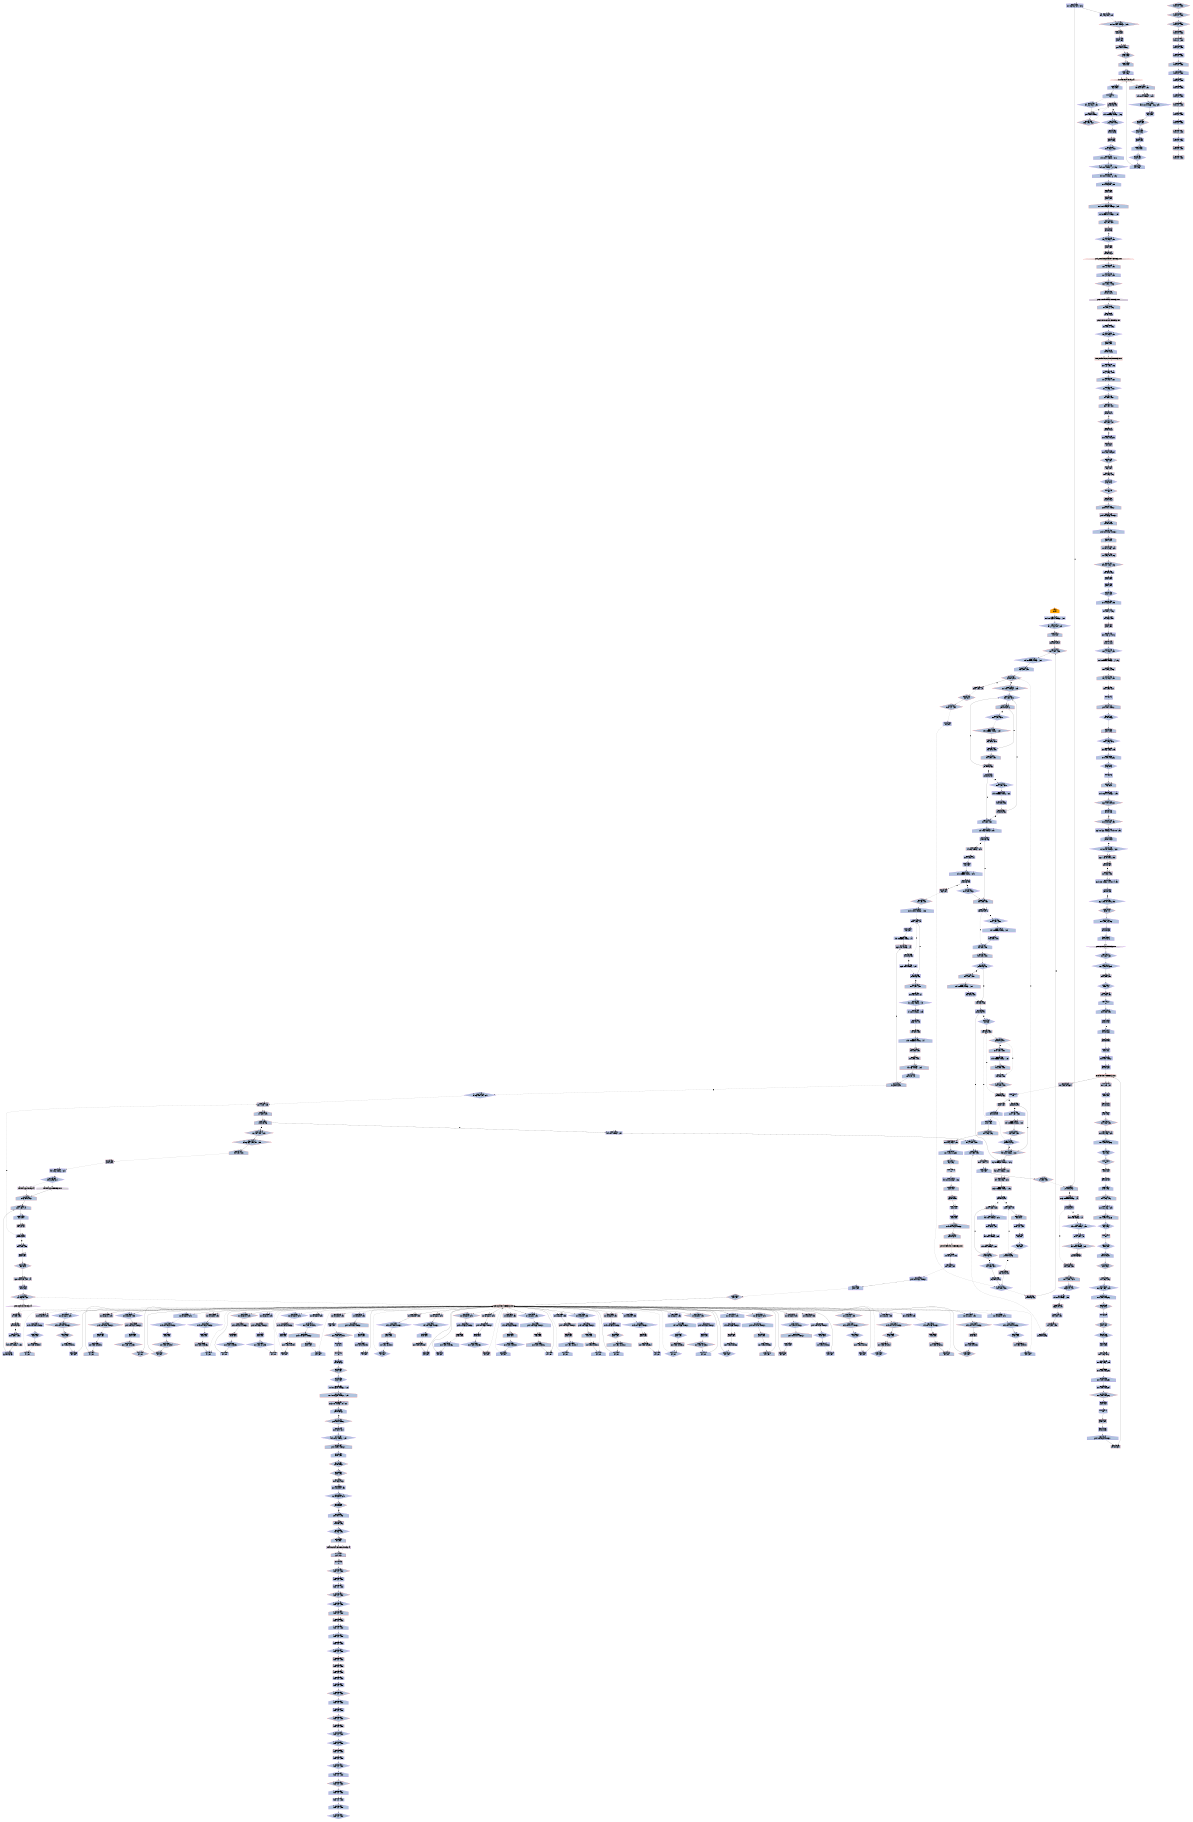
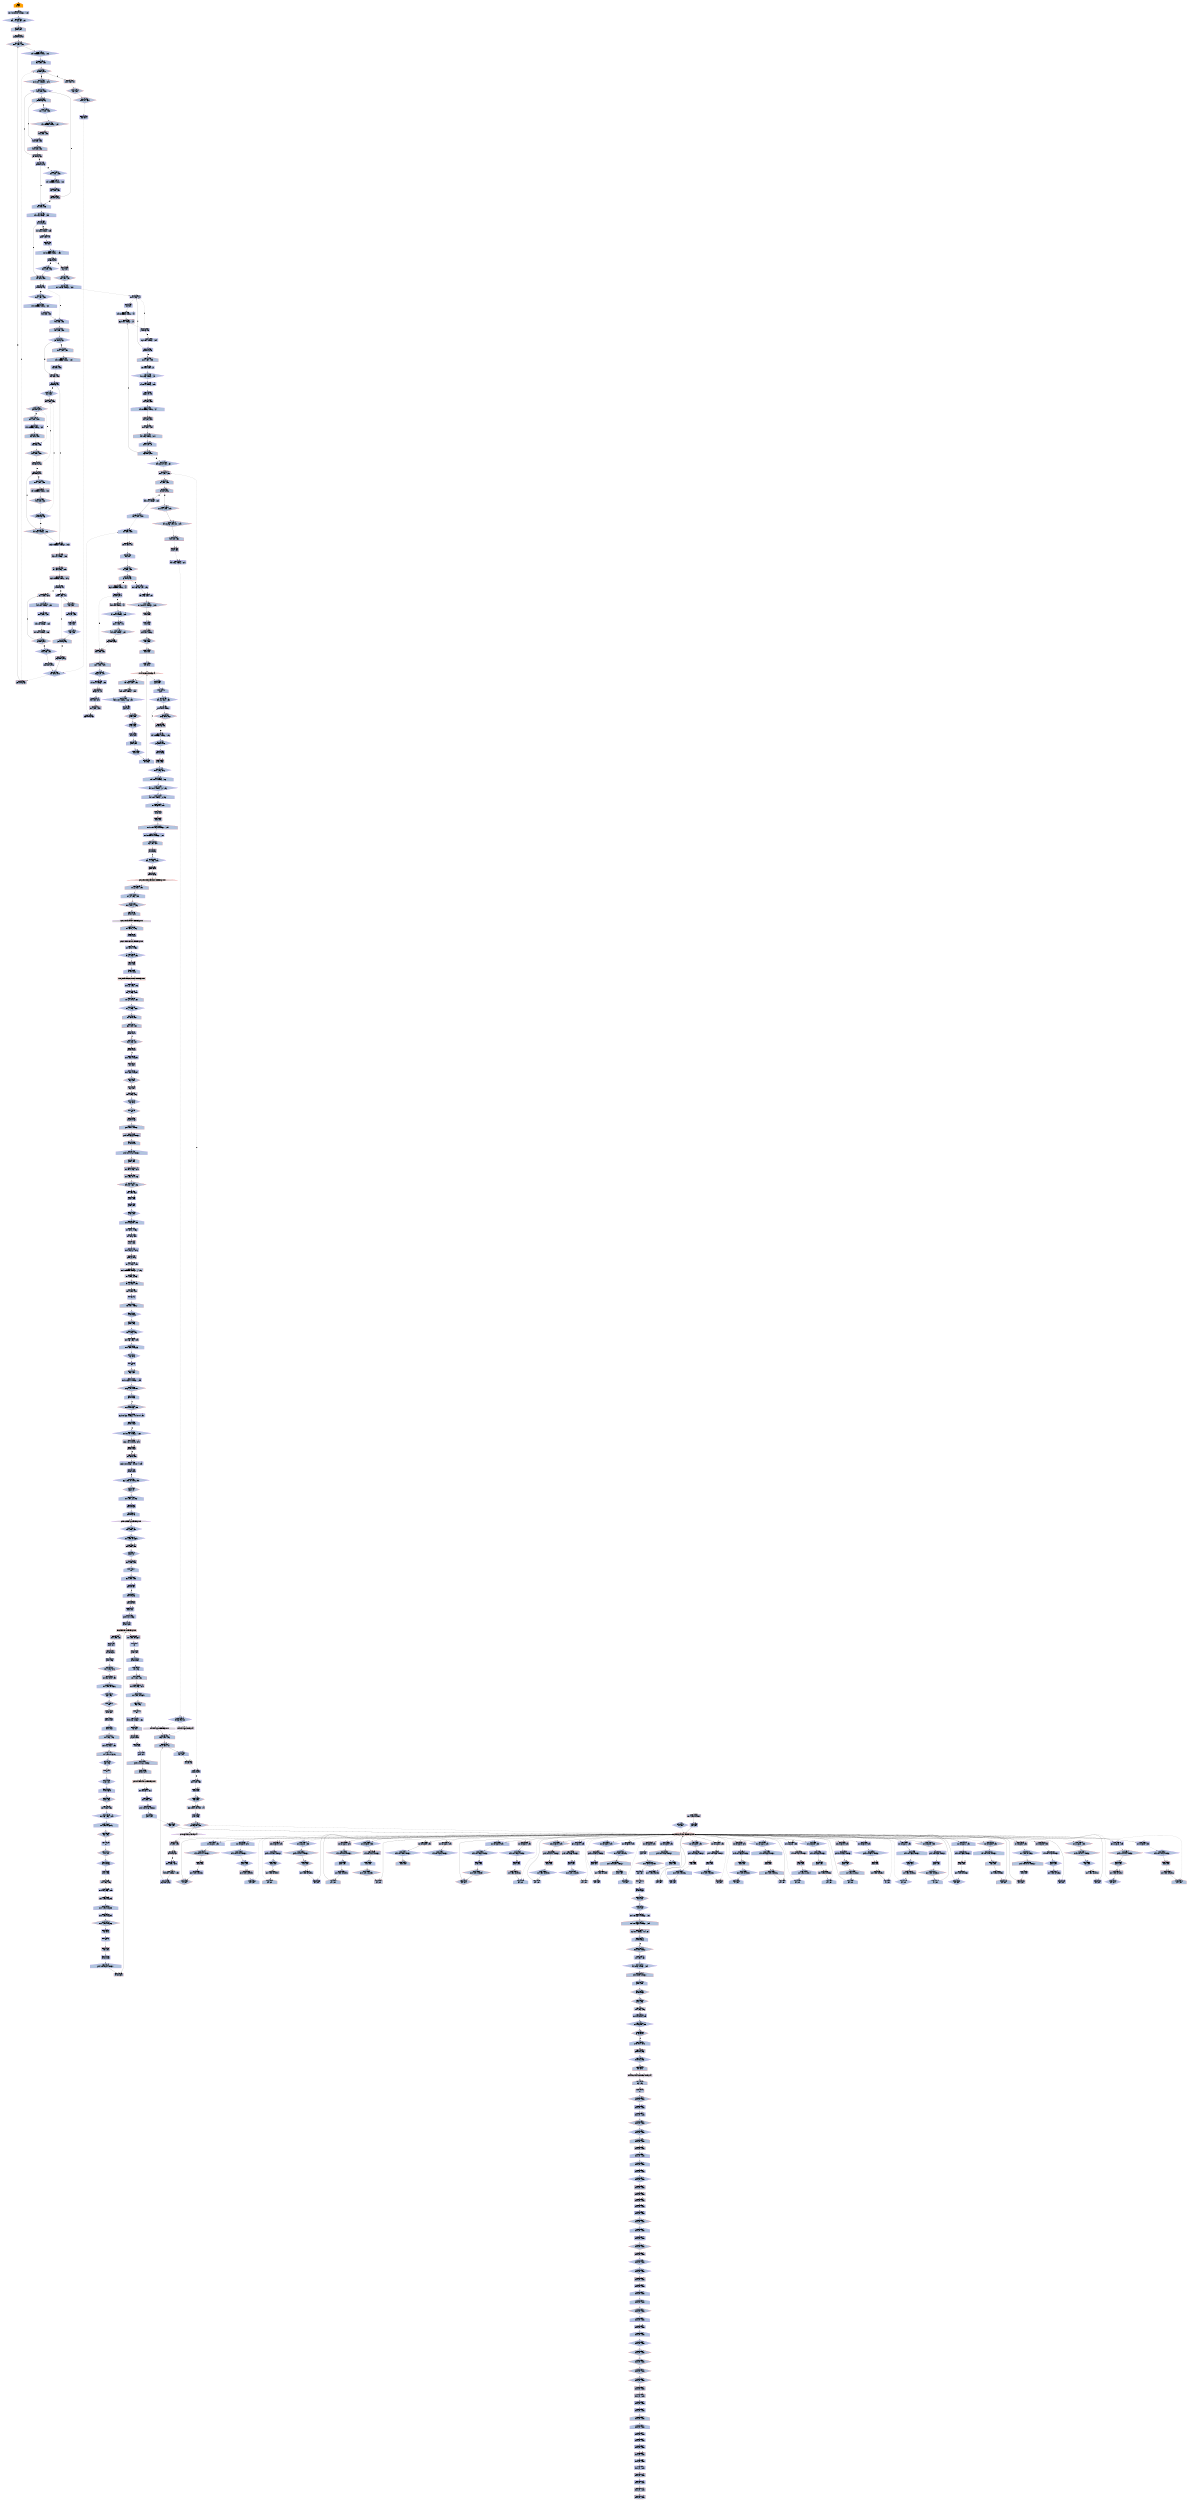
node "0x0040c0fb pushl %eax": shape house -> cylinder
edge "0x00434a87 movl 0x34b08(%esi), %ebp" -> "0x00434a63 je 0x00434a87": reversed
node "0x00407d4e movl -4(%ebp), %eax": shape diamond -> box
node "0x0040af59 pushl %edi": removed
node "0x0040af47 movl %eax, 0x42de00": removed
node "0x0040aeb4 call %esi": shape diamond -> cylinder
node "0x00000fd2 addb %al, (%eax)": shape diamond -> house
node "0x00000fe0 addb %al, (%eax)": added
